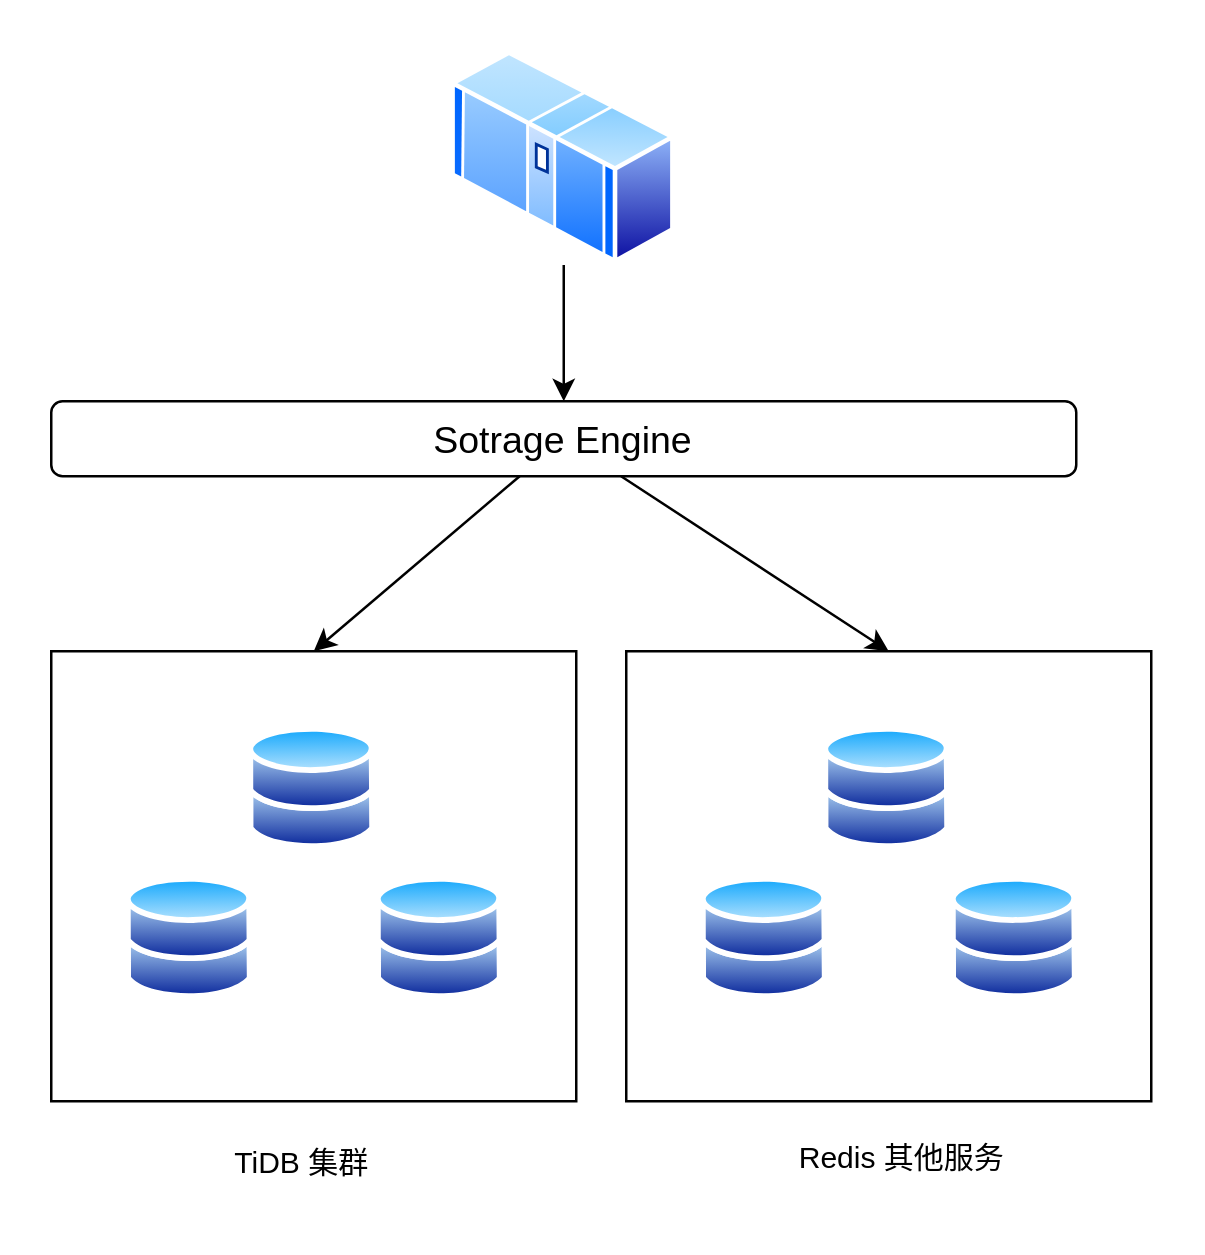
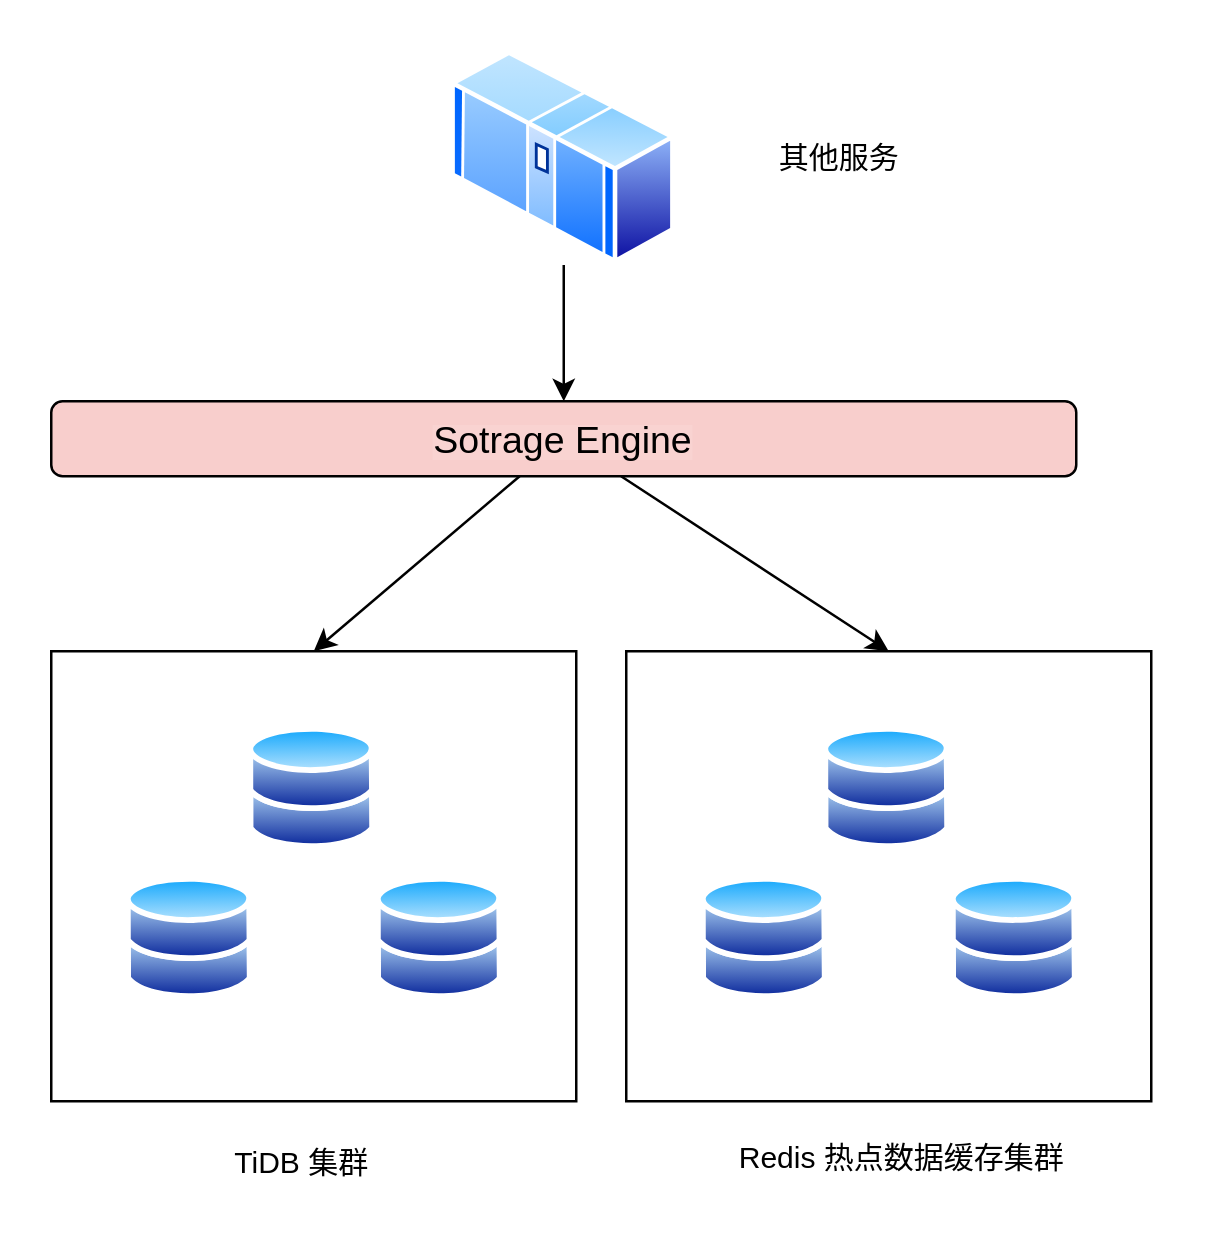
node "其他服务": added
node "Sotrage Engine": fillcolor #ffffff -> #f8cecc
node "Redis 其他服务": label "Redis 其他服务" -> "Redis 热点数据缓存集群"
